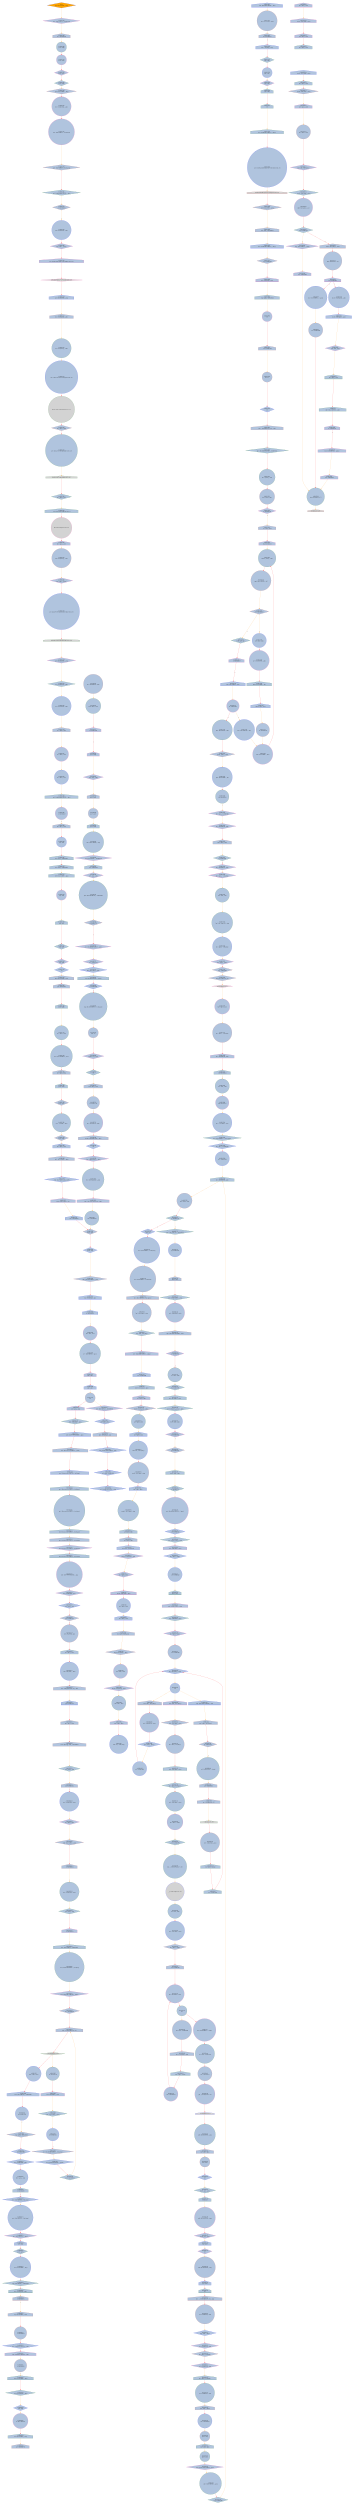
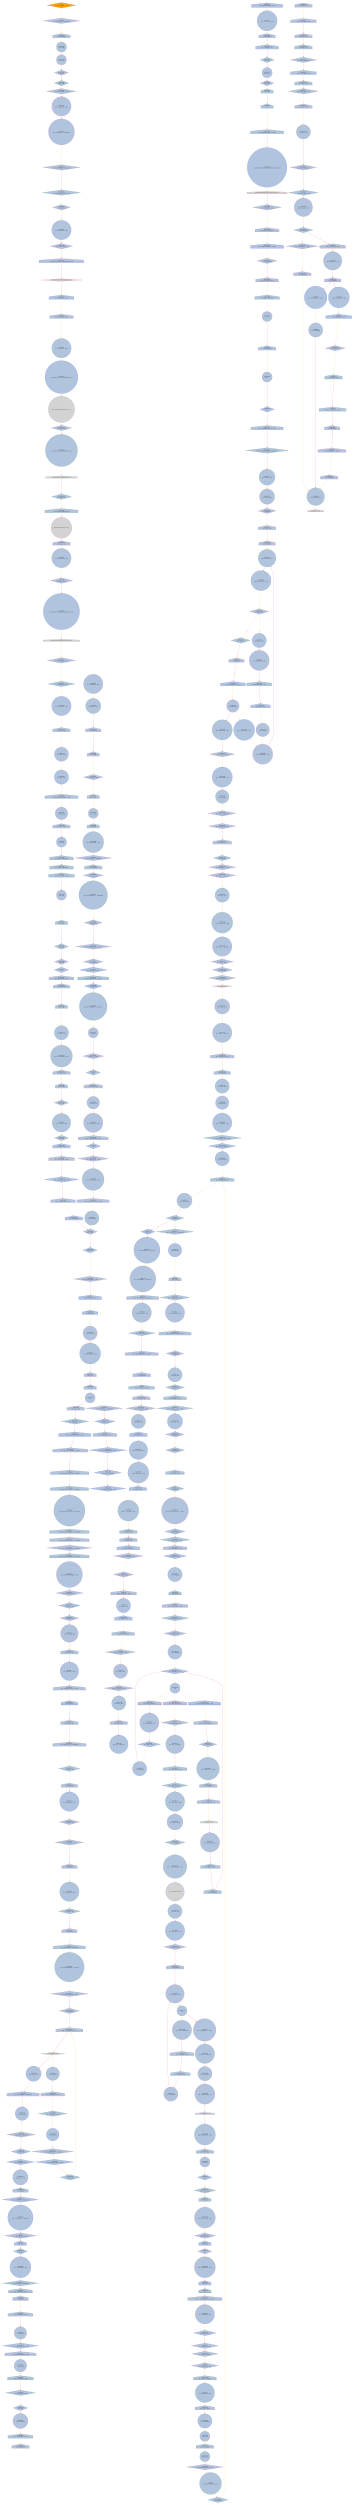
node "0x004015b3 movb %al, 0x9f(%esp)": added
